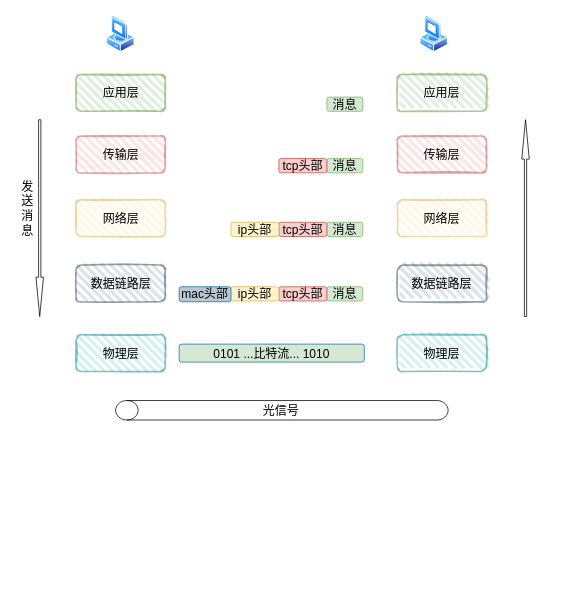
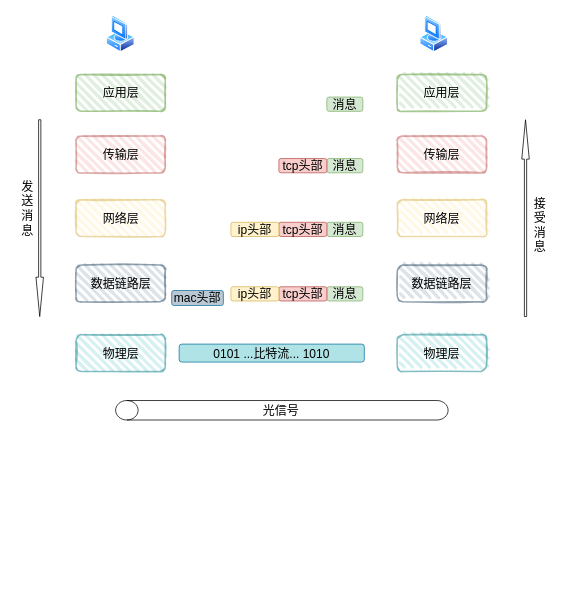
node "接受消息": added
node "mac头部": moved (205, 294) -> (197, 298)
node "0101 ...比特流... 1010": fillcolor #d5e8d4 -> #b0e3e6
